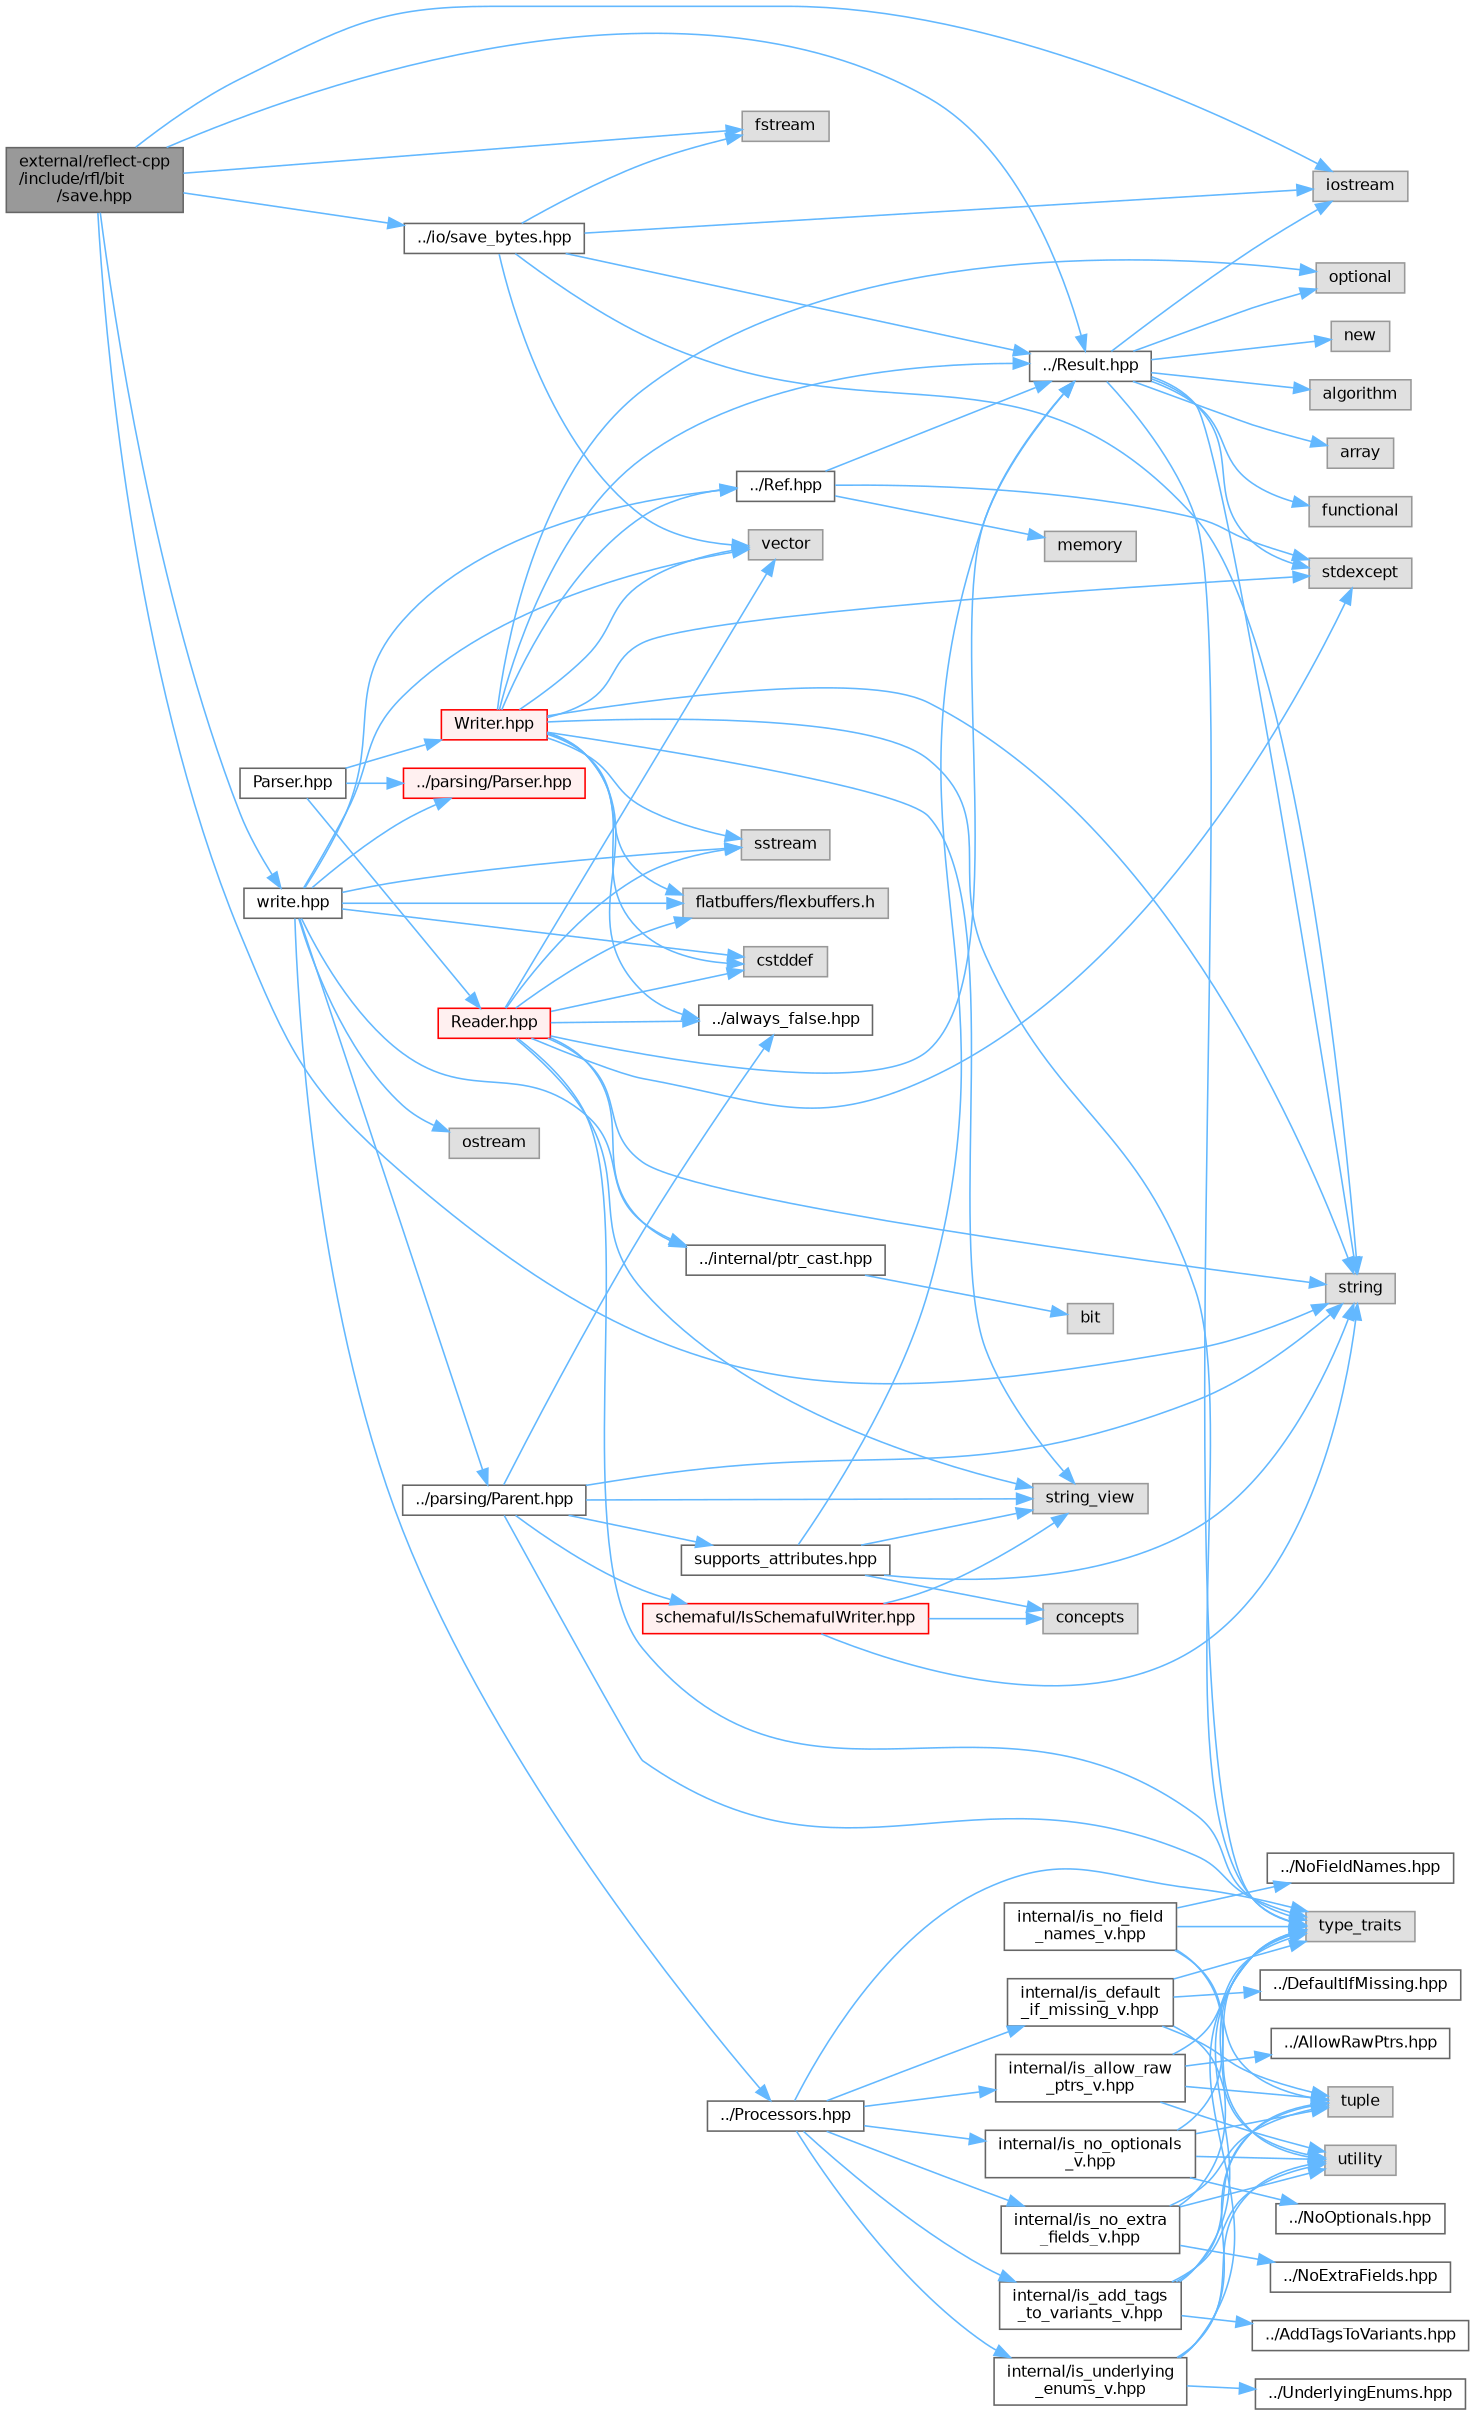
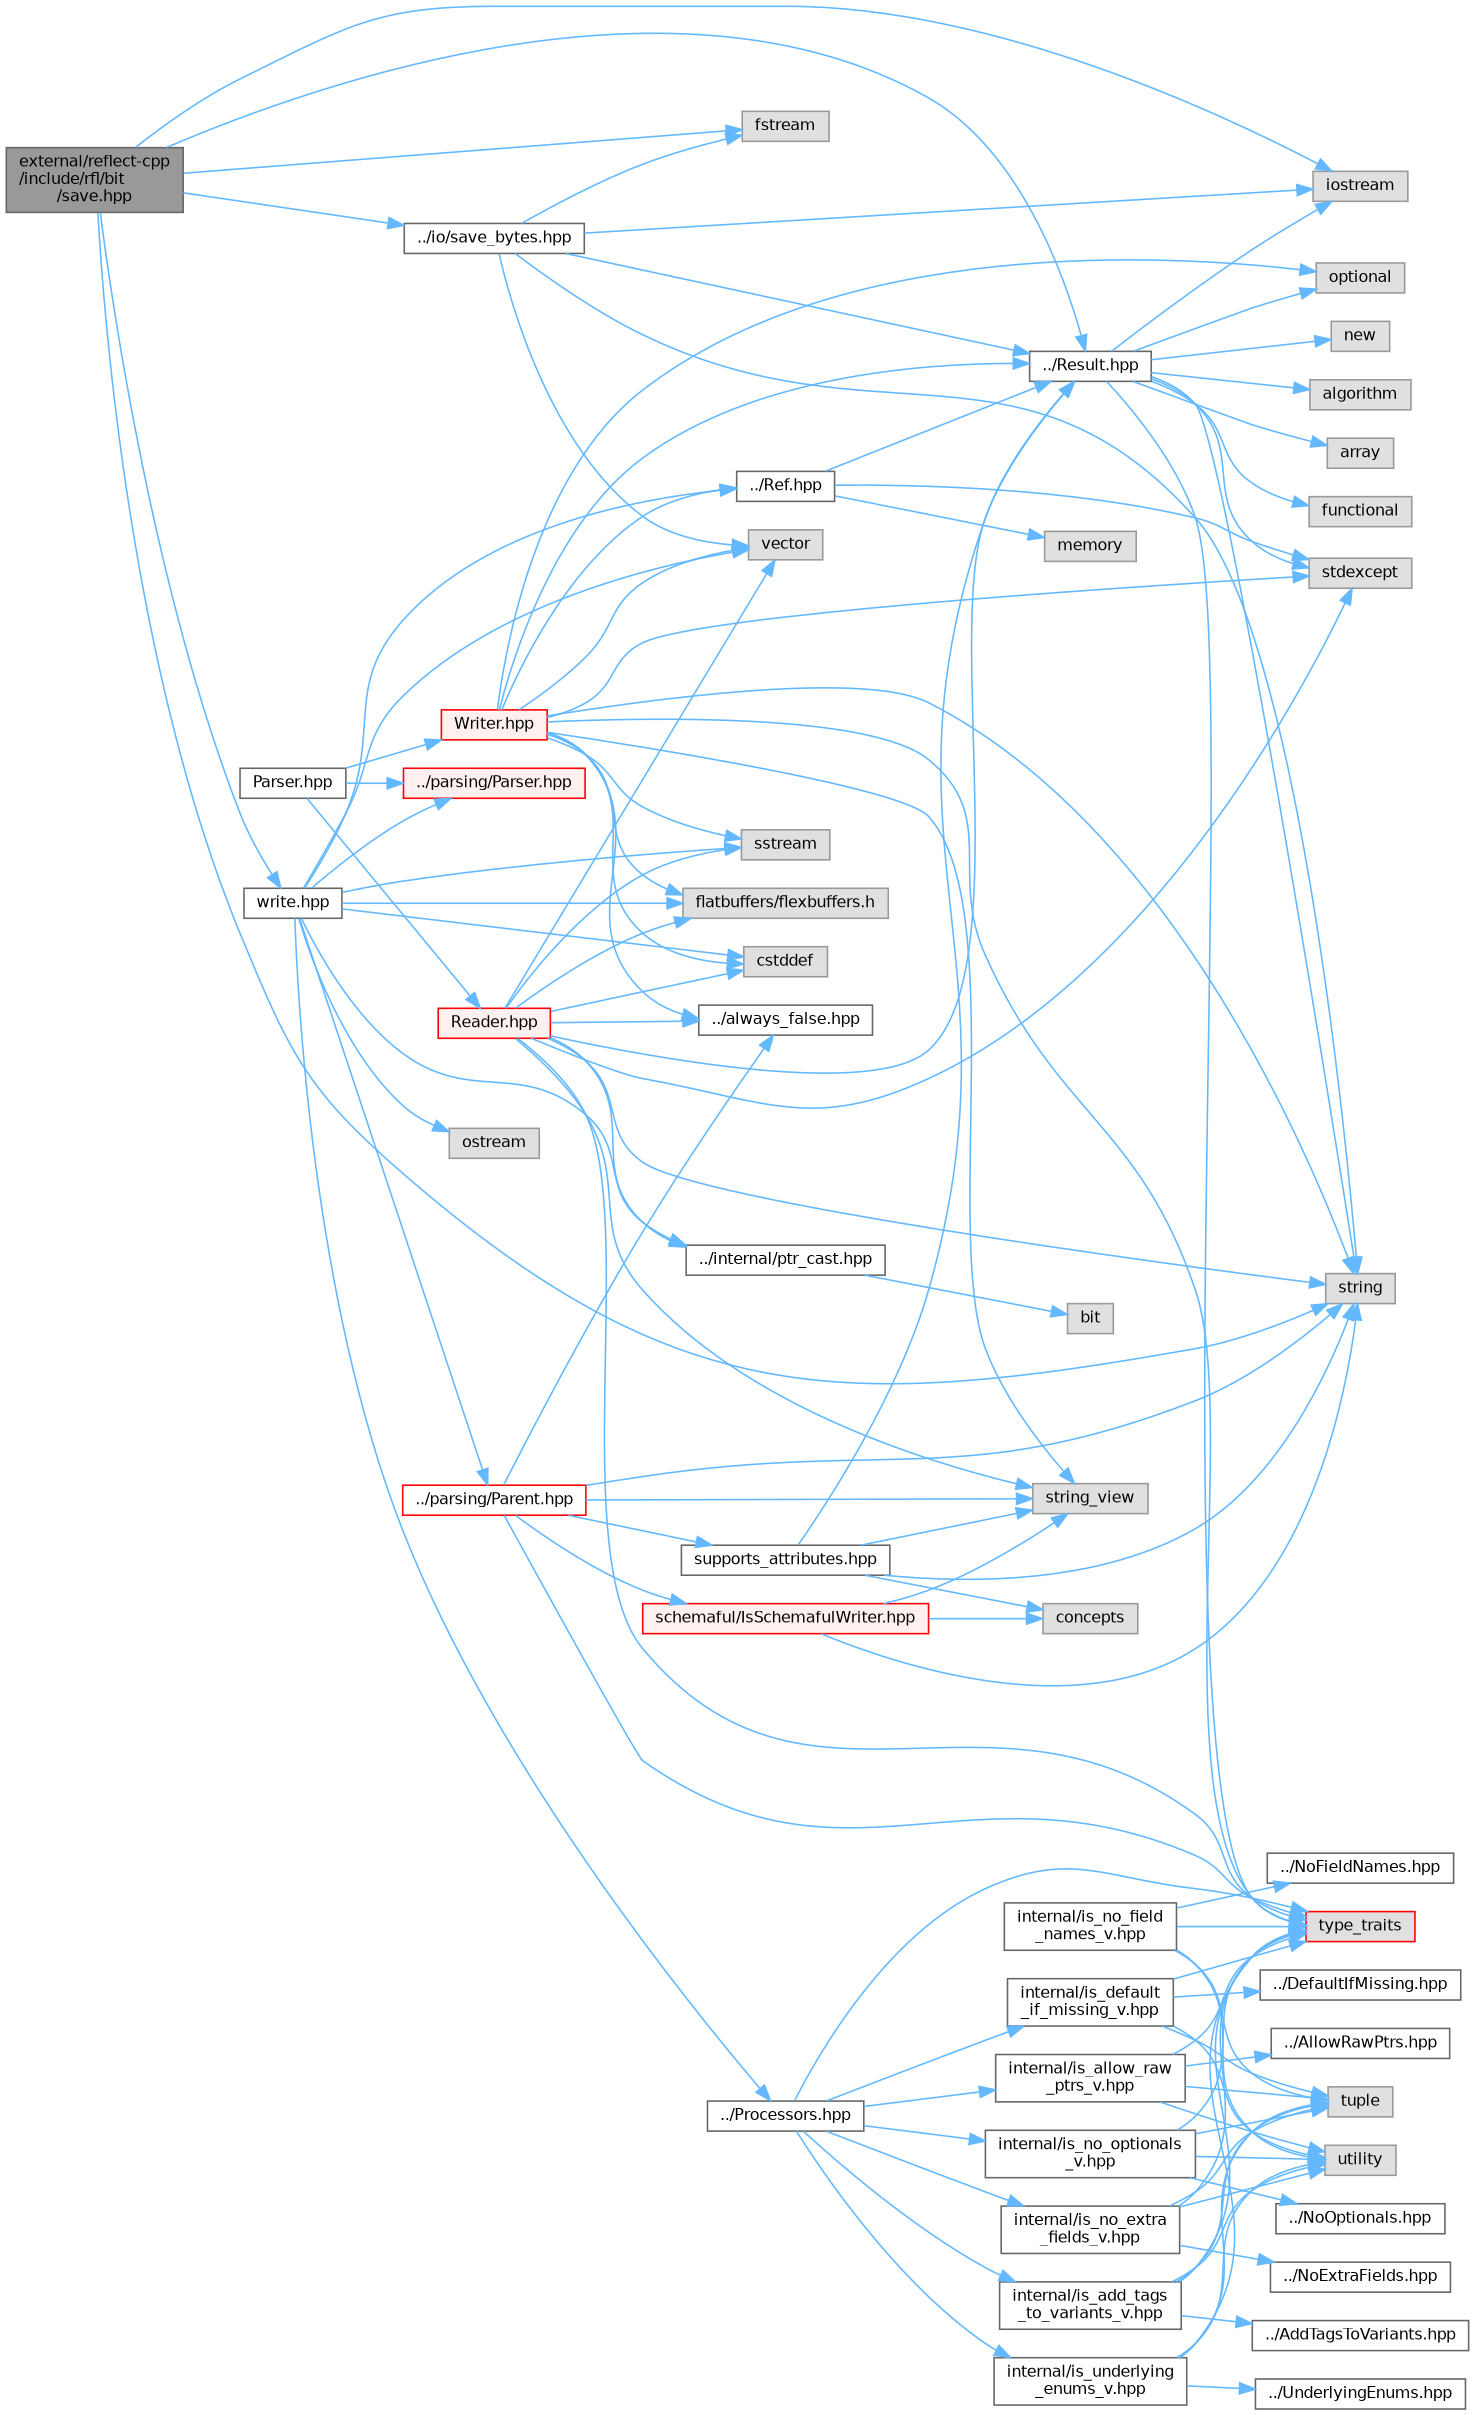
node "../parsing/Parent.hpp": color grey40 -> red
node "type_traits": color grey60 -> red
